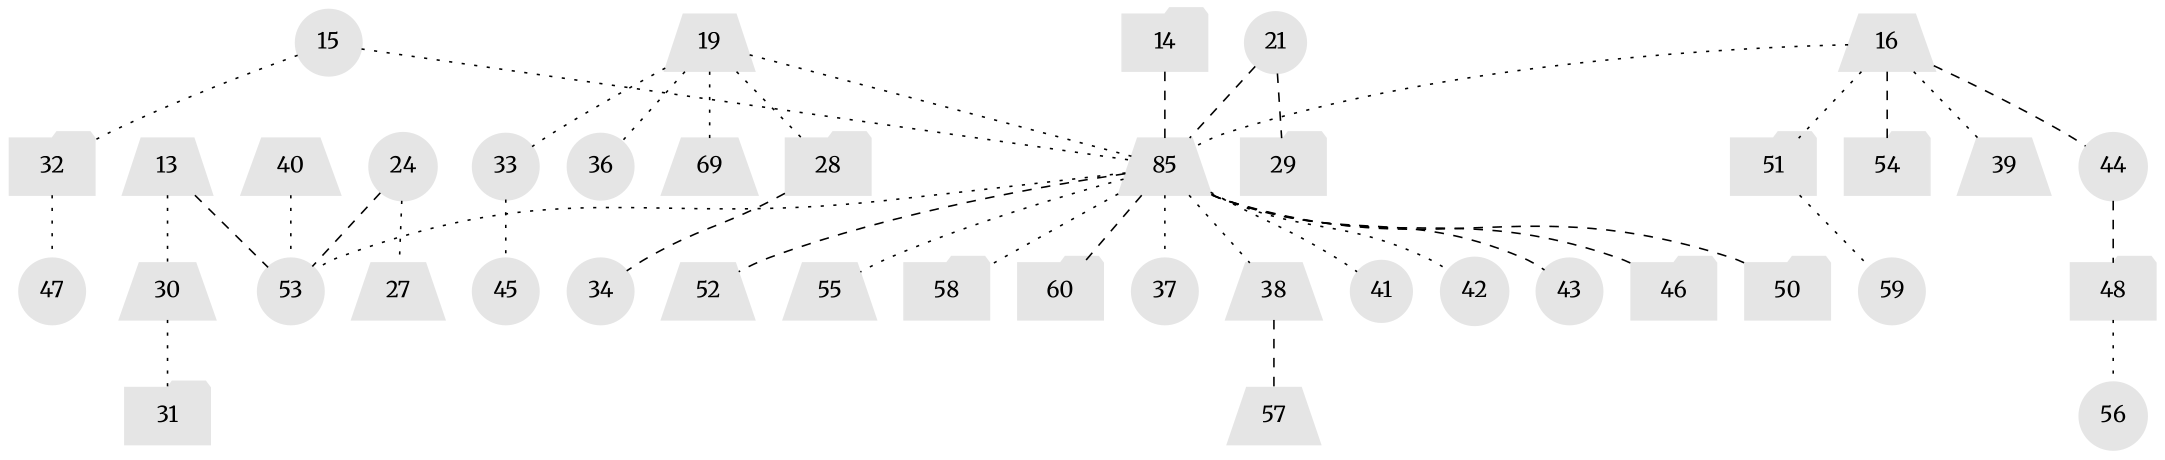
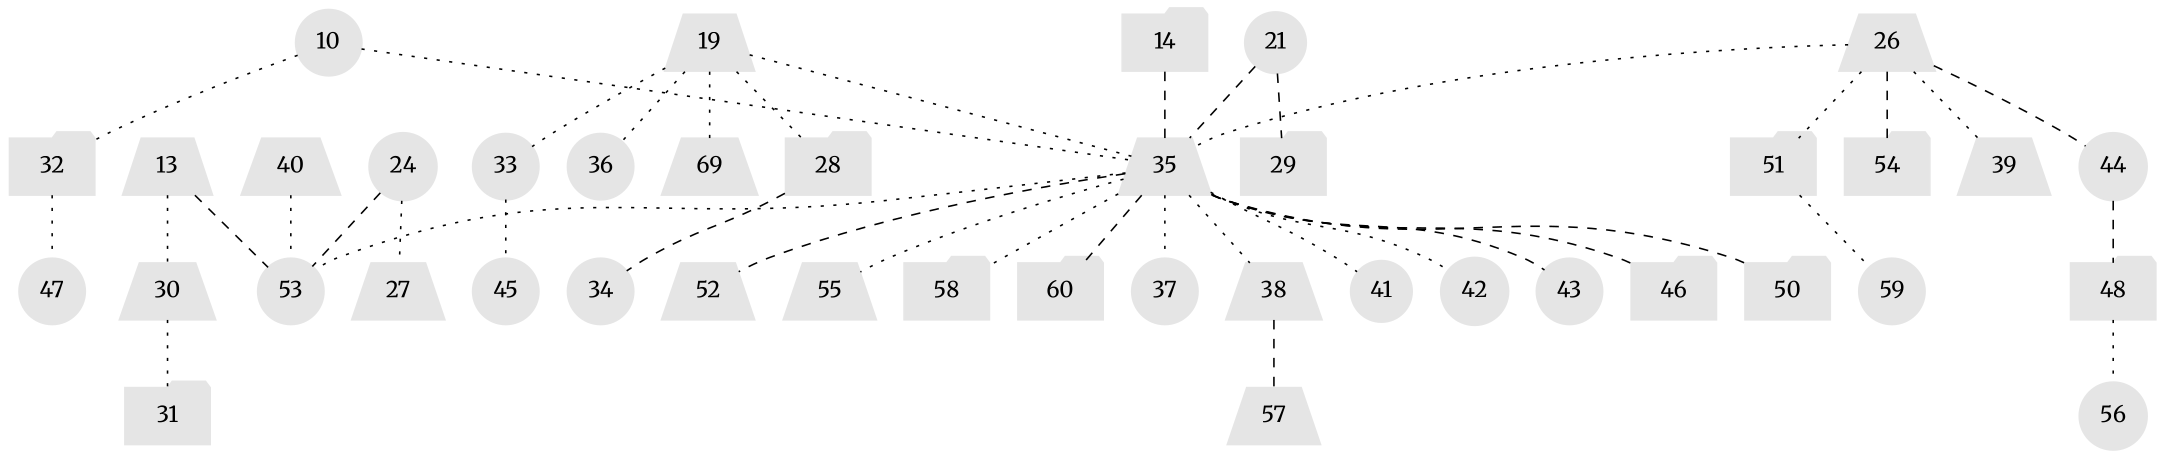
node "15": label "15" -> "10"
node "16": label "16" -> "26"
node "85": label "85" -> "35"
